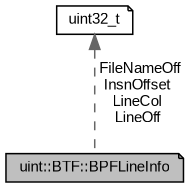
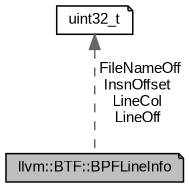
node "uint::BTF::BPFLineInfo": label "uint::BTF::BPFLineInfo" -> "llvm::BTF::BPFLineInfo"
